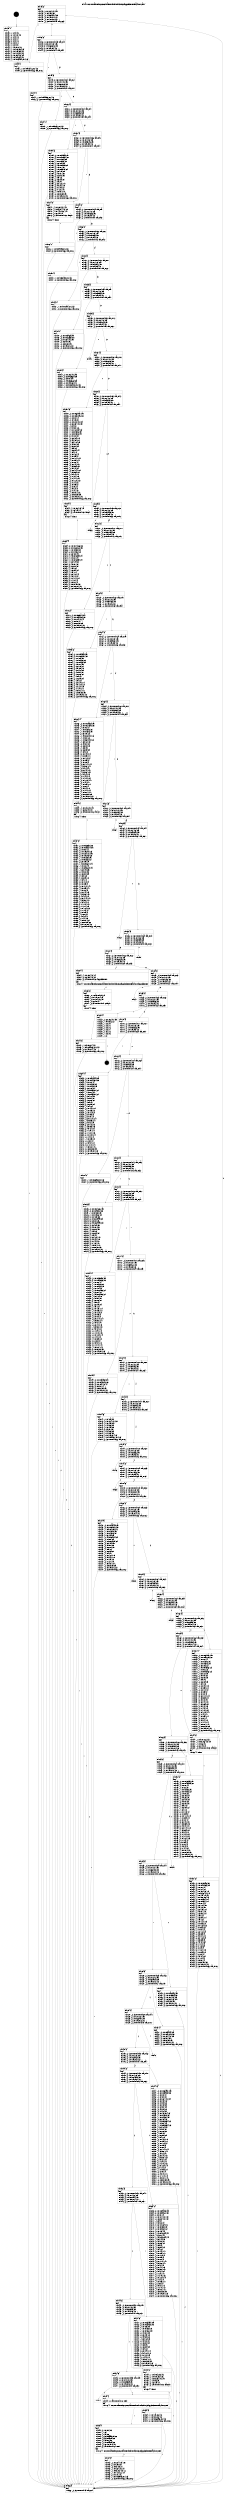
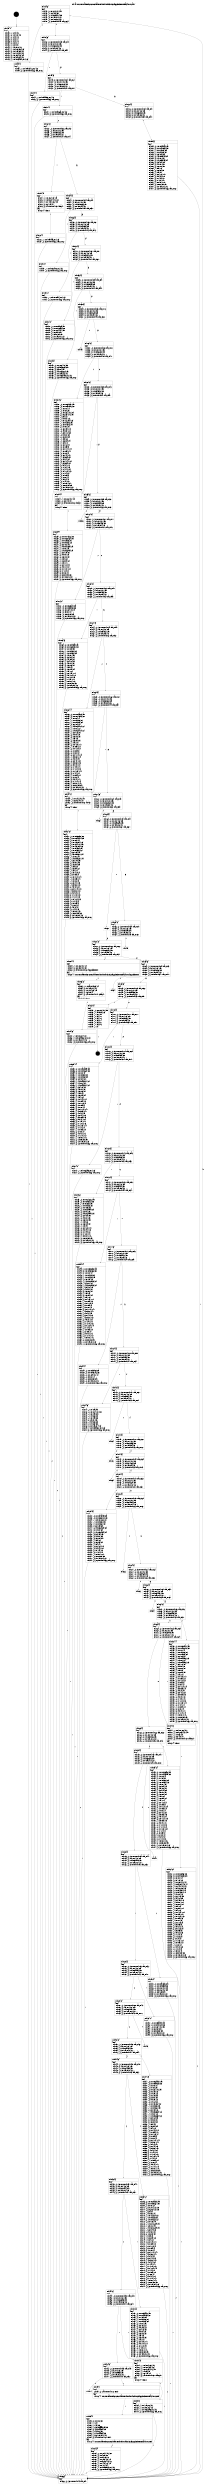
edge "0x401518 [25]" -> "0x401531 [25]": now "0x4022b7 [12]" -> "0x401531 [25]"
node "0x4022cf": added
